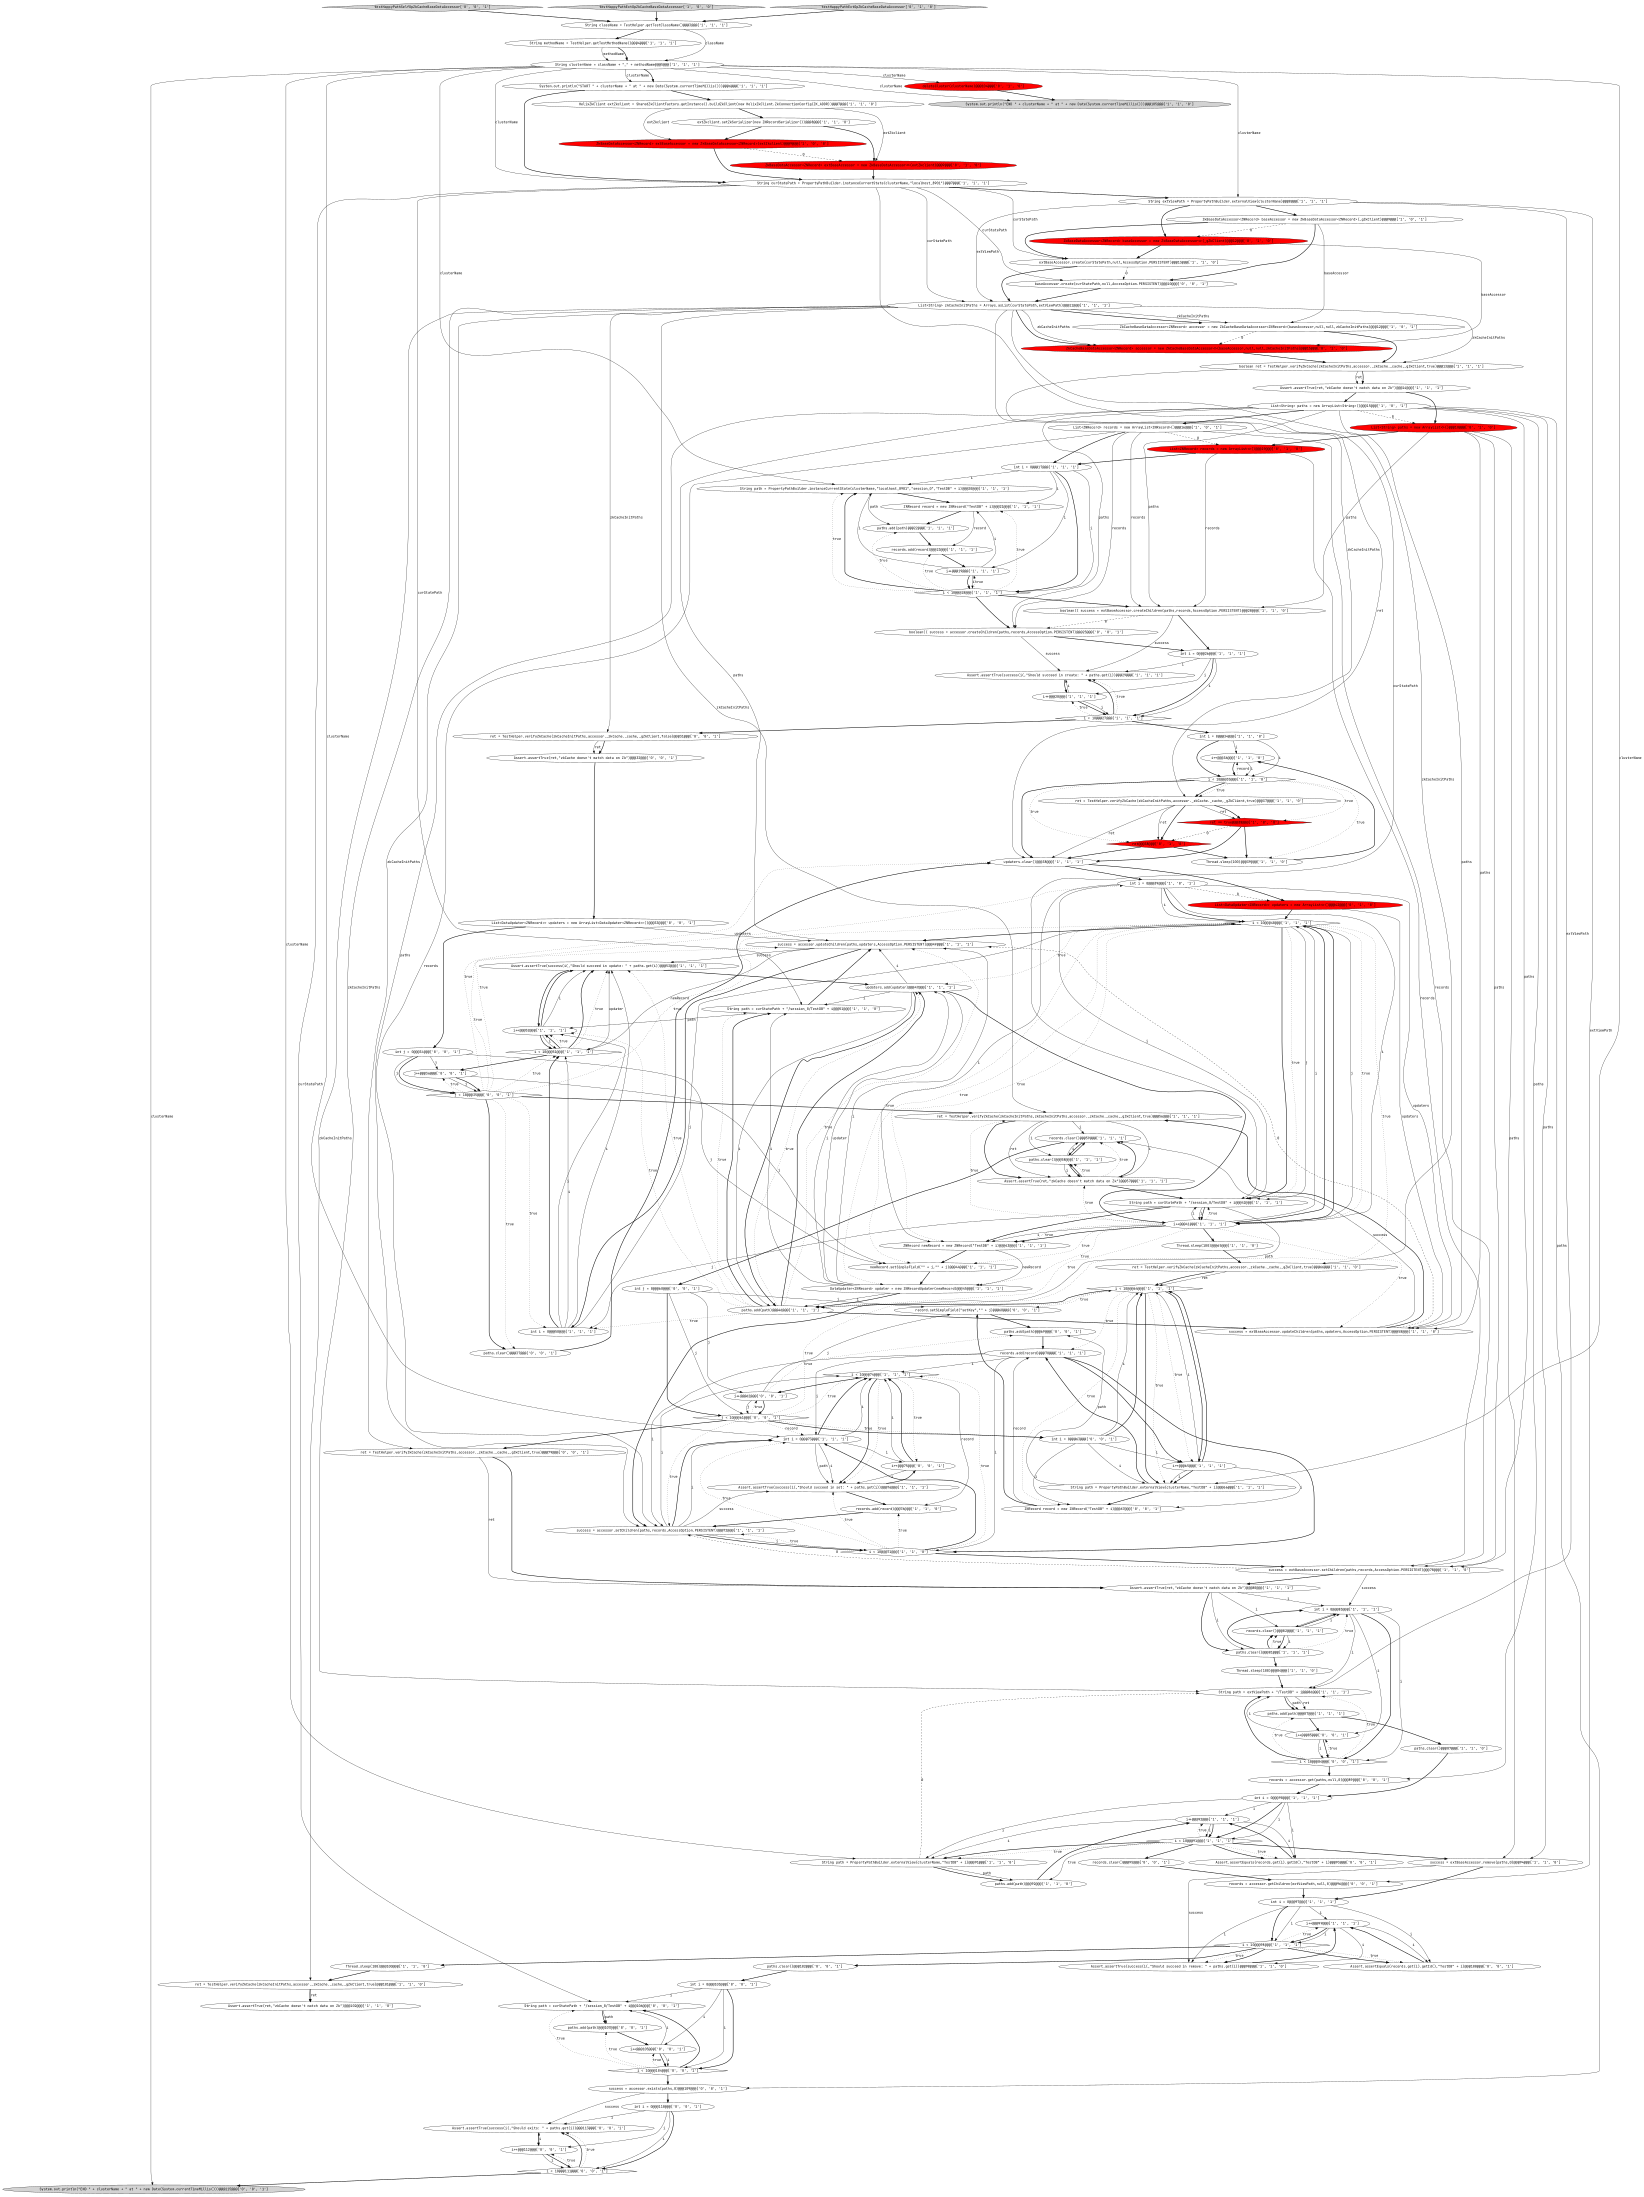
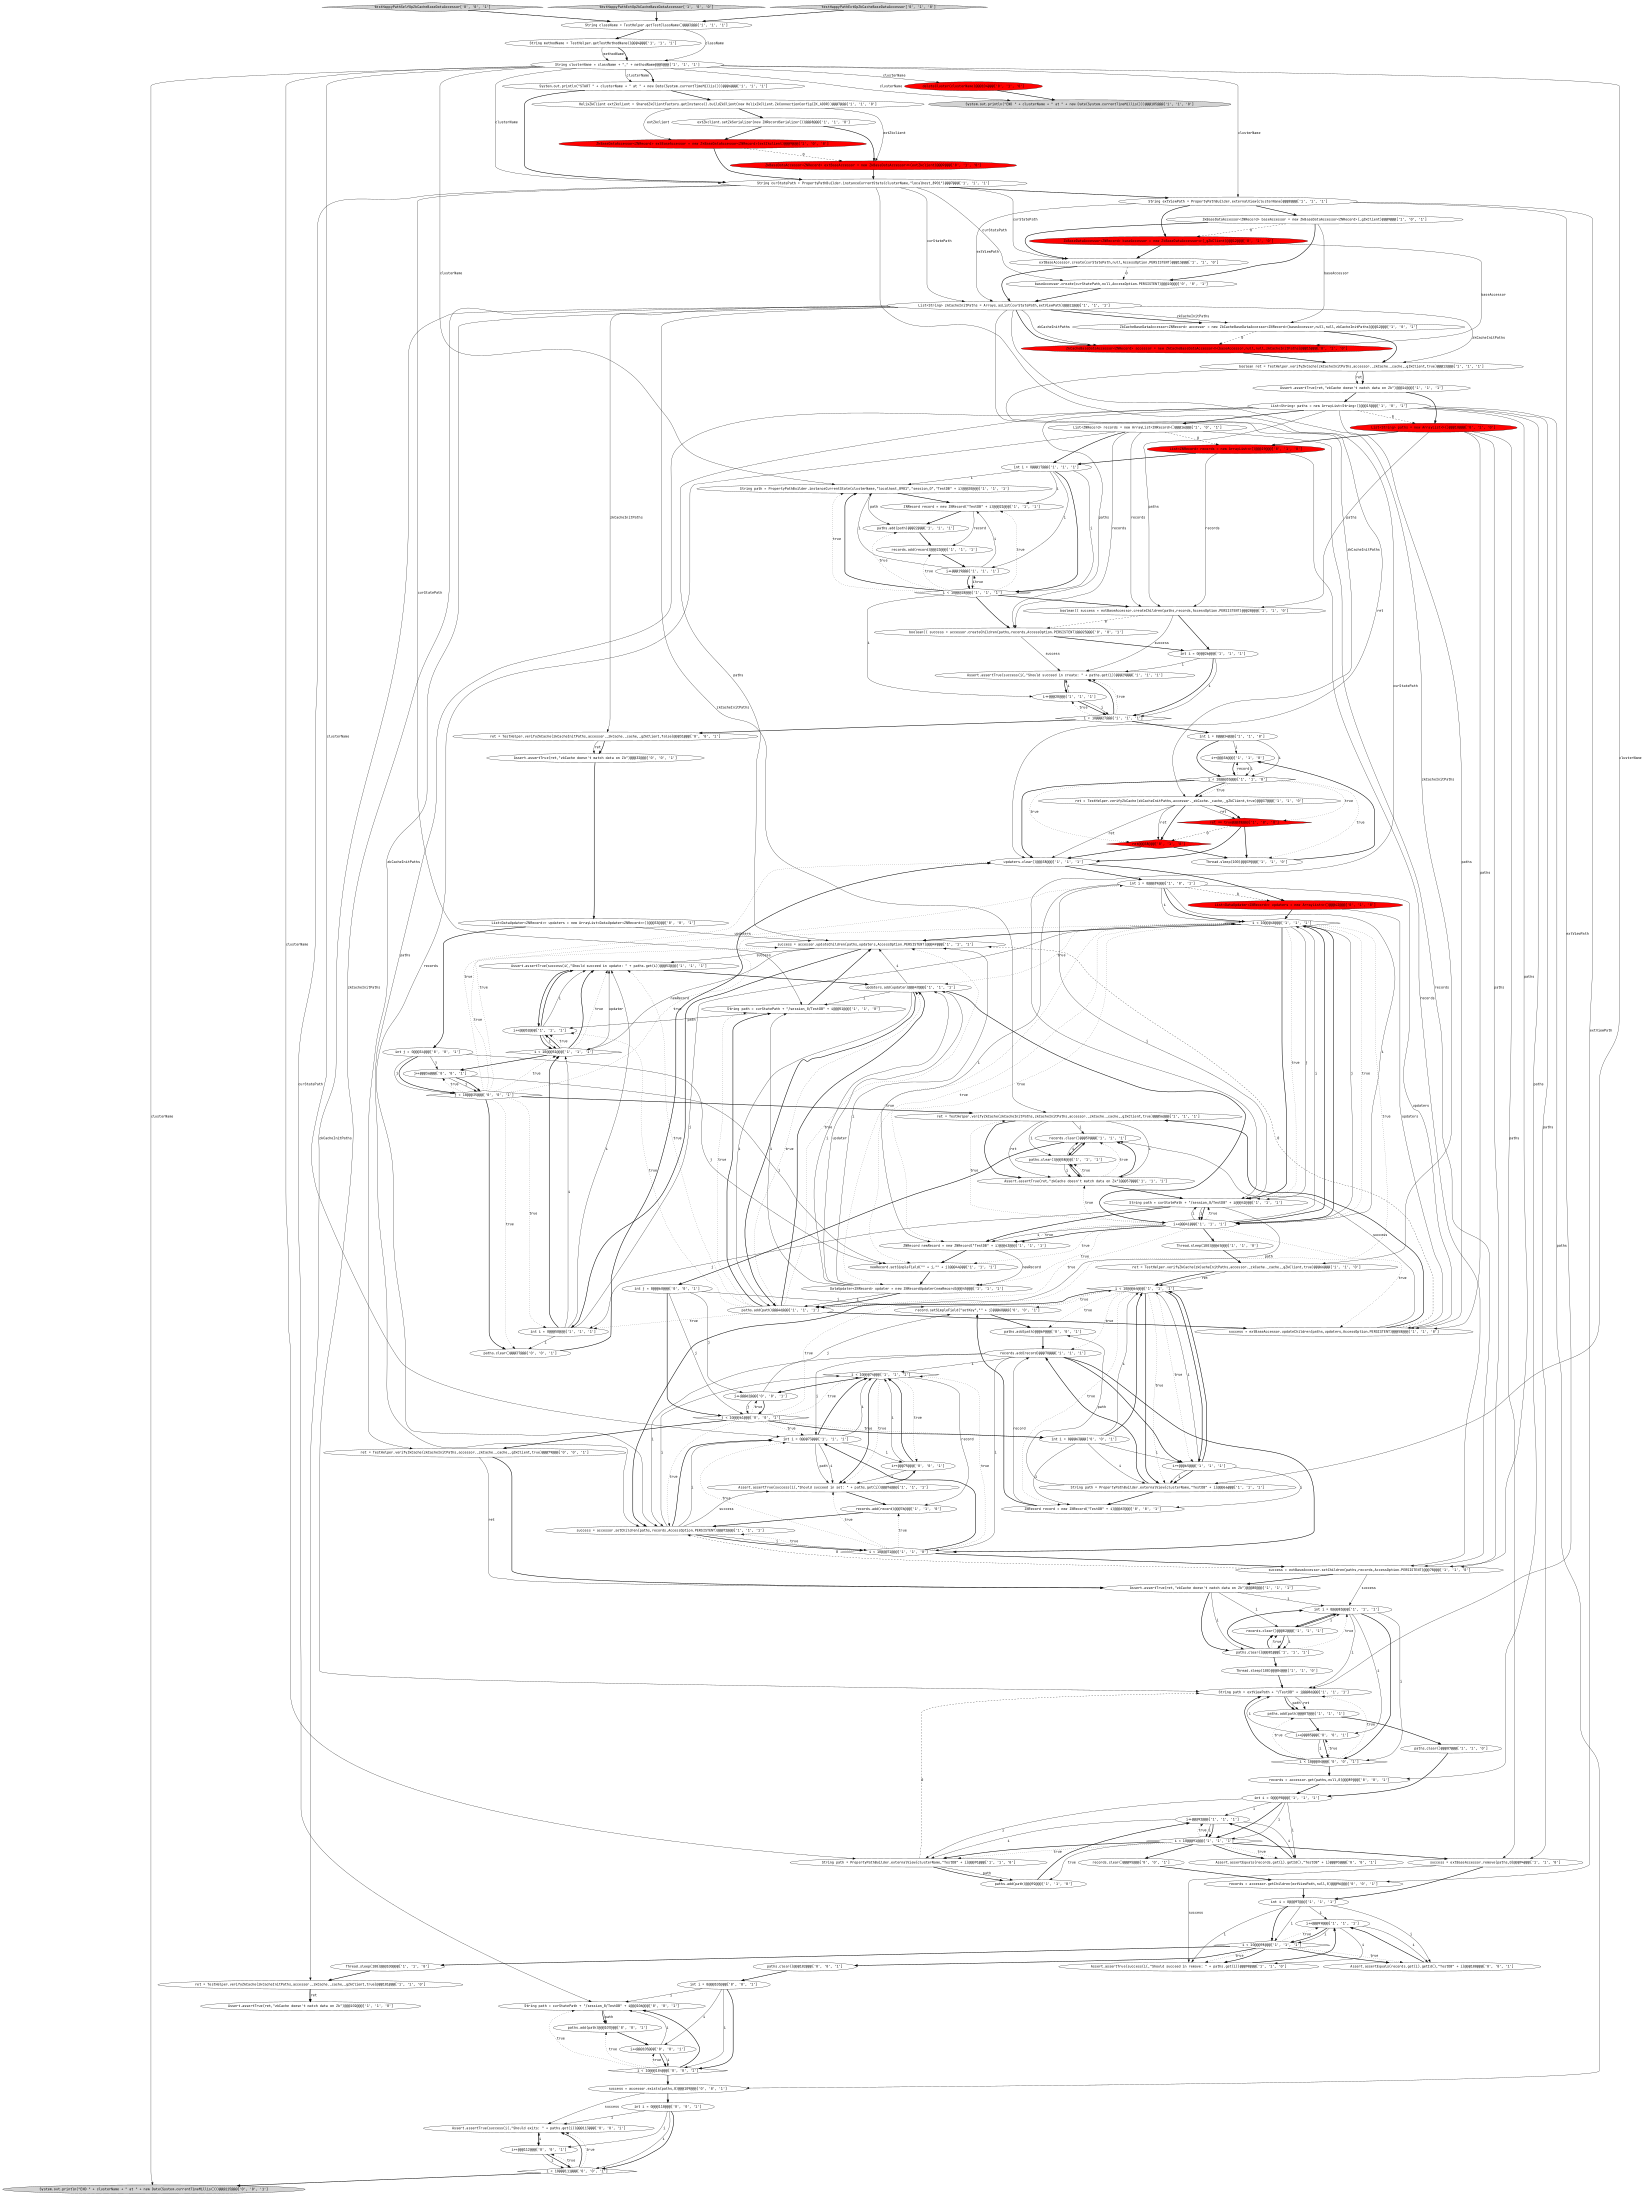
edge "int i = 0@@@26@@@['1', '1', '1']" -> "i++@@@28@@@['1', '1', '1']": now "i < 10@@@18@@@['1', '1', '1']" -> "i++@@@28@@@['1', '1', '1']"
edge "int i = 0@@@50@@@['1', '1', '1']" -> "i++@@@52@@@['1', '1', '1']": now "int i = 0@@@50@@@['1', '1', '1']" -> "paths.clear()@@@37@@@['0', '0', '1']"
edge "j++@@@62@@@['0', '0', '1']" -> "paths.add(path)@@@69@@@['0', '0', '1']": now "i < 10@@@64@@@['1', '1', '1']" -> "paths.add(path)@@@69@@@['0', '0', '1']"
edge "j < 10@@@61@@@['0', '0', '1']" -> "int i = 0@@@73@@@['1', '1', '1']": label "record" -> "true"
edge "int i = 0@@@83@@@['1', '1', '1']" -> "records.clear()@@@82@@@['1', '1', '1']": style solid -> bold
